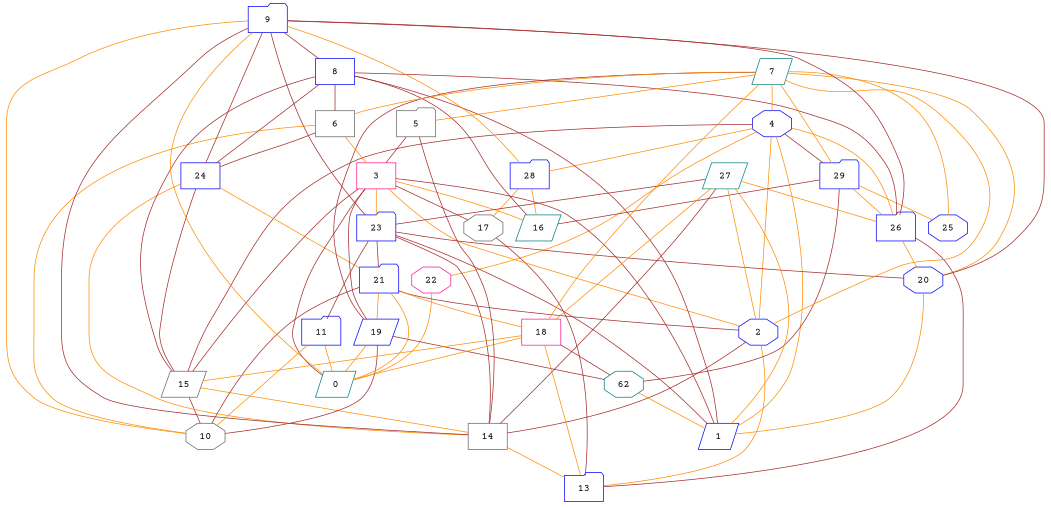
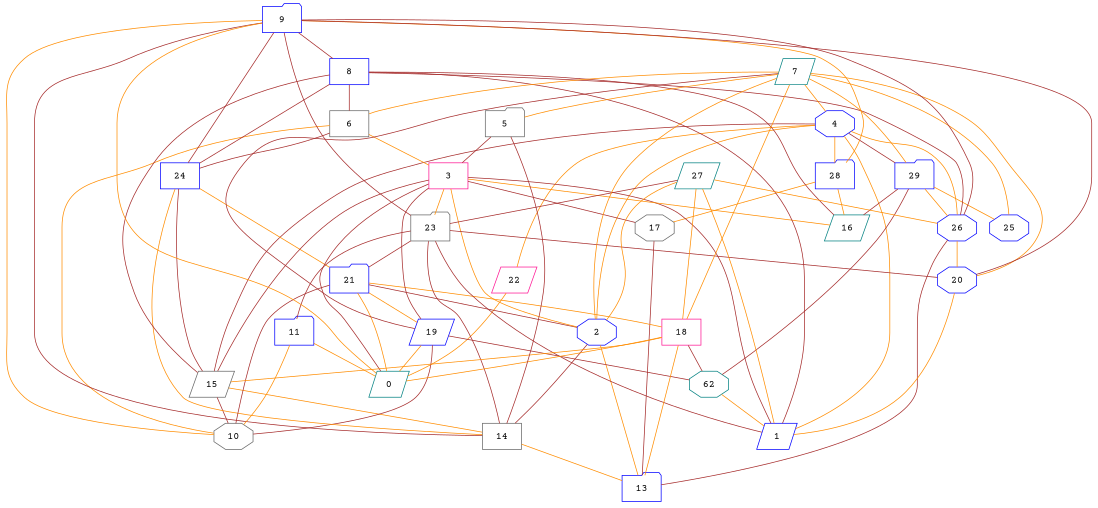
node "23": color blue -> gray40
node "26": shape folder -> octagon
node "22": shape octagon -> parallelogram
edge "27" -- "14": removed
